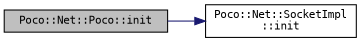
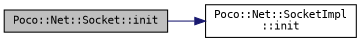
node "Poco::Net::Poco::init": label "Poco::Net::Poco::init" -> "Poco::Net::Socket::init"
